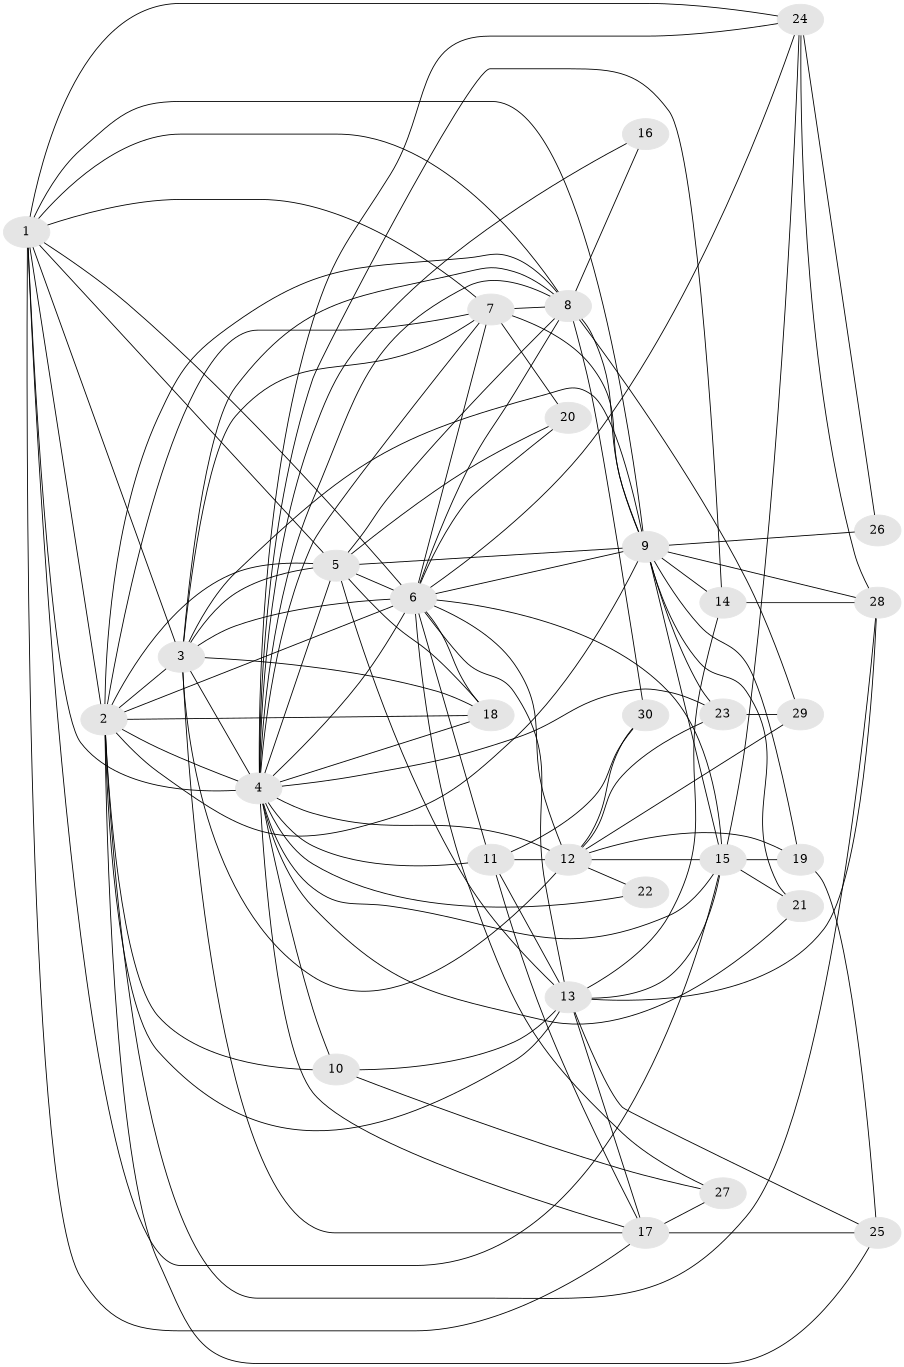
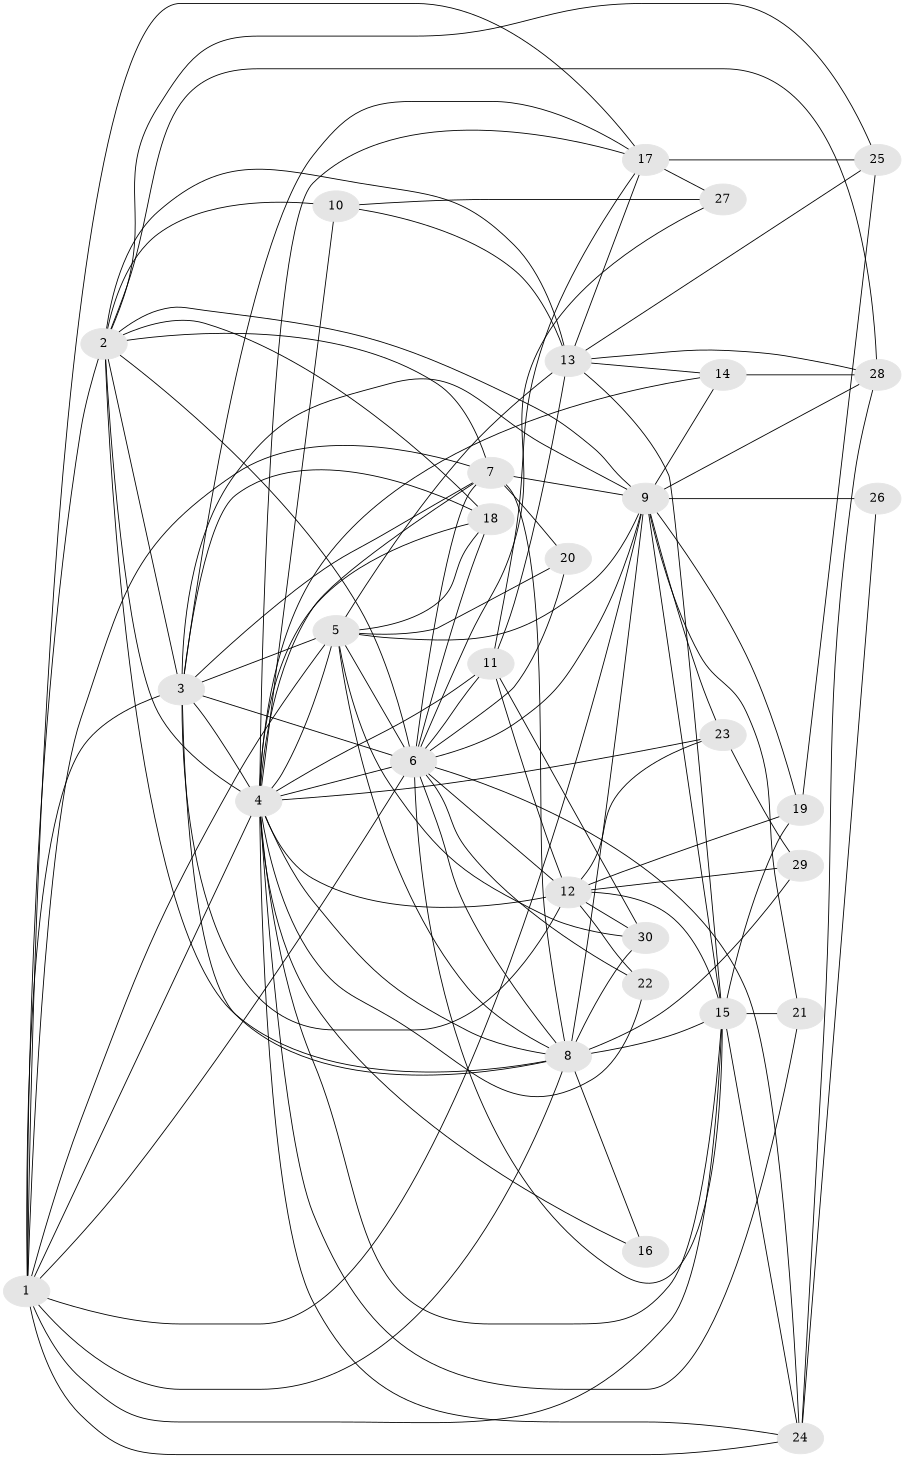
edge "5" -- "2": now "5" -- "30"
edge "6" -- "13": now "6" -- "22"
edge "15" -- "8": added
